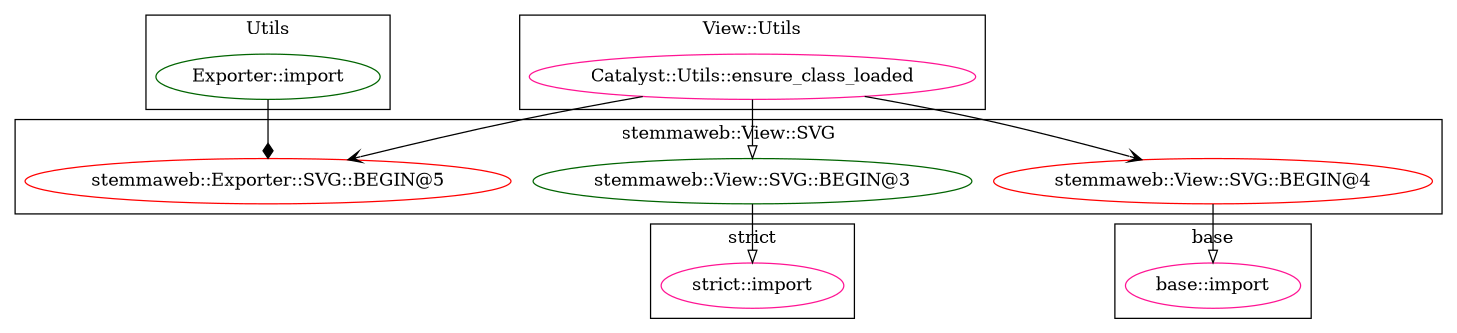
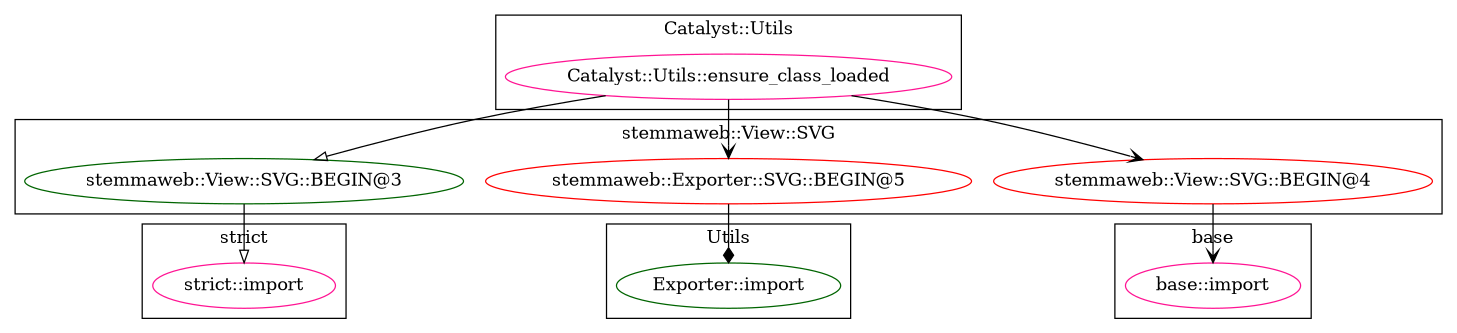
cluster "View::Utils": label "View::Utils" -> "Catalyst::Utils"
edge "Exporter::import" -> "stemmaweb::Exporter::SVG::BEGIN@5": reversed
edge "stemmaweb::View::SVG::BEGIN@4" -> "base::import": arrowhead onormal -> vee
